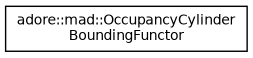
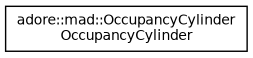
node "adore::mad::OccupancyCylinder BoundingFunctor": label "adore::mad::OccupancyCylinder BoundingFunctor" -> "adore::mad::OccupancyCylinder OccupancyCylinder"
